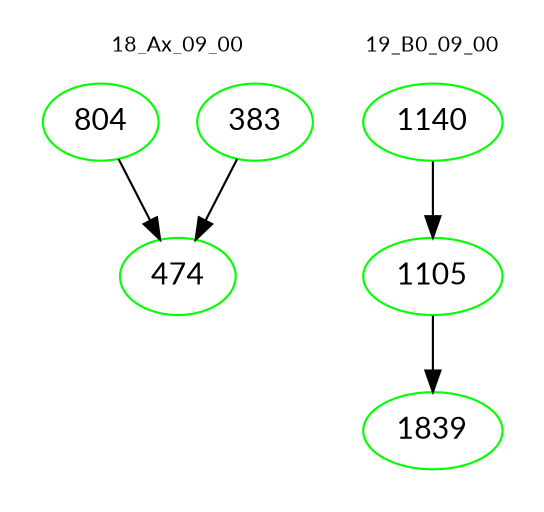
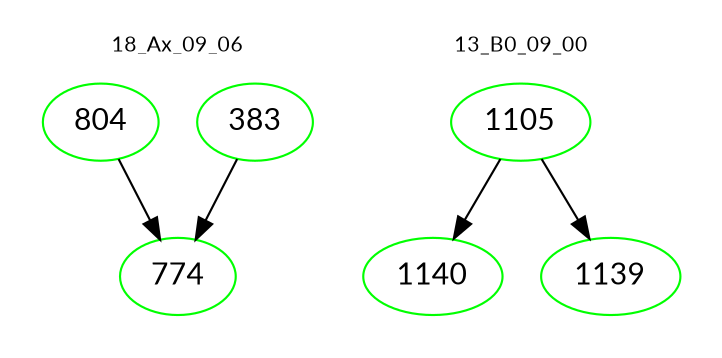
cluster "18_Ax_09_00": label "18_Ax_09_00" -> "18_Ax_09_06"
cluster "19_B0_09_00": label "19_B0_09_00" -> "13_B0_09_00"
edge "1140" -> "1105": reversed
node "474": label "474" -> "774"
node "1839": label "1839" -> "1139"
